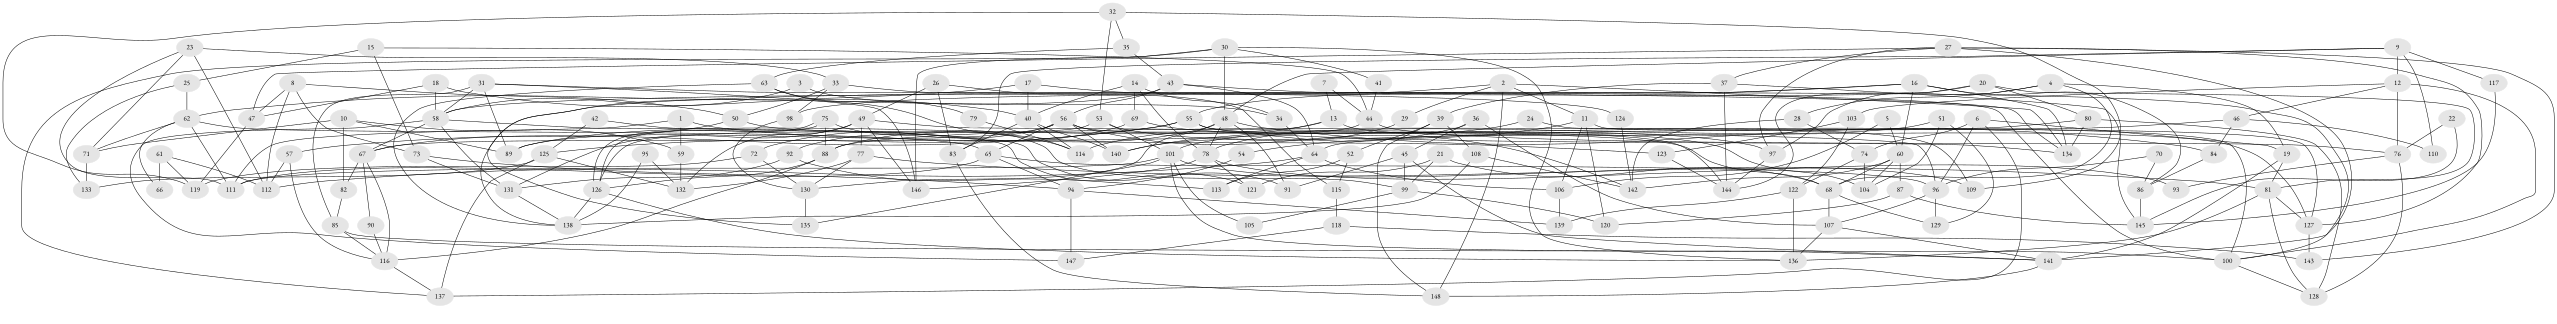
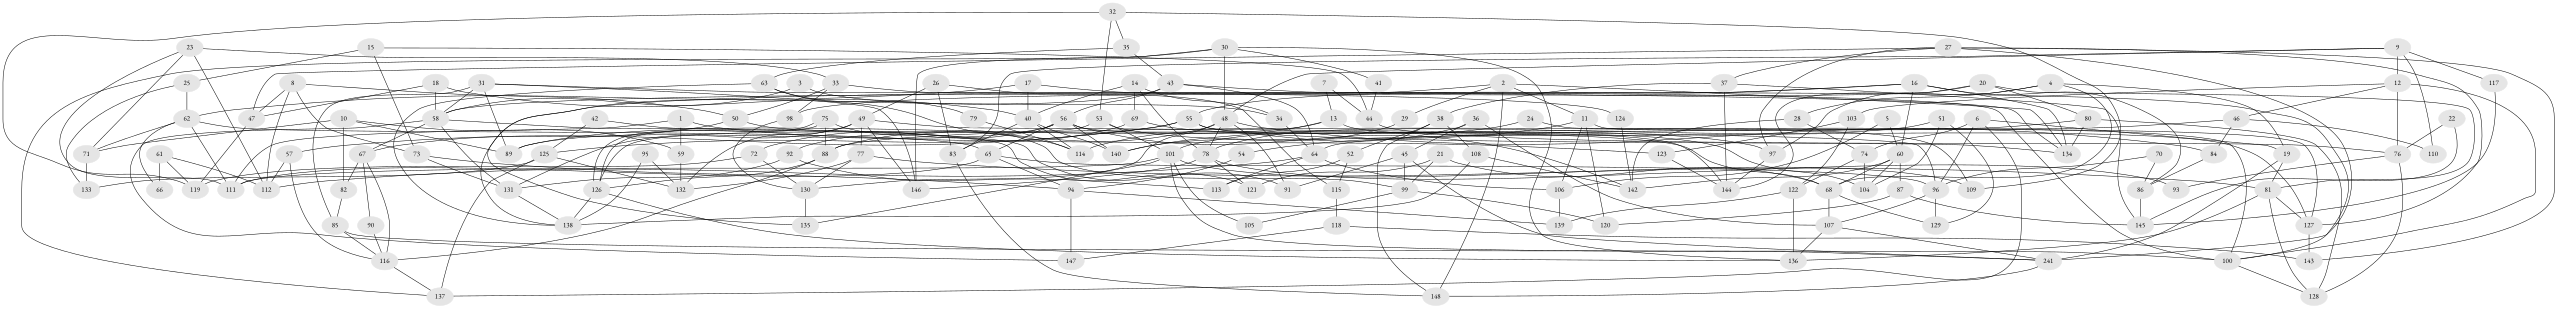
node "39": label "39" -> "38"
edge "44" -- "67": removed
node "141": label "141" -> "241"
